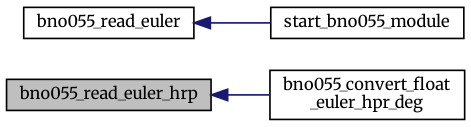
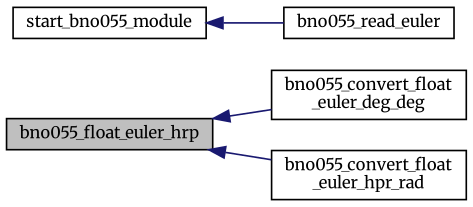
edge "start_bno055_module" -> "bno055_read_euler": reversed
node "bno055_read_euler_hrp": label "bno055_read_euler_hrp" -> "bno055_float_euler_hrp"
node "bno055_convert_float _euler_hpr_deg": label "bno055_convert_float _euler_hpr_deg" -> "bno055_convert_float _euler_deg_deg"
node "bno055_convert_float _euler_hpr_rad": added
